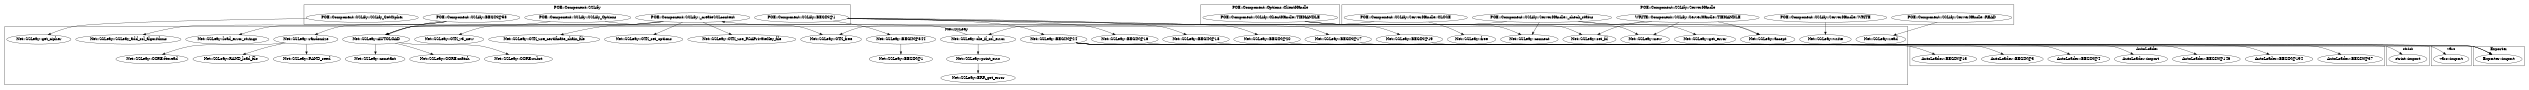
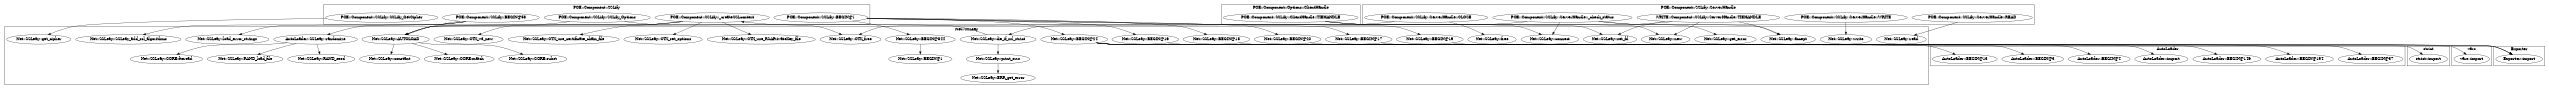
node "Net::SSLeay::randomize": label "Net::SSLeay::randomize" -> "AutoLoader::SSLeay::randomize"
node "Net::SSLeay::die_if_ssl_error": label "Net::SSLeay::die_if_ssl_error" -> "Net::SSLeay::die_if_ssl_strict"
